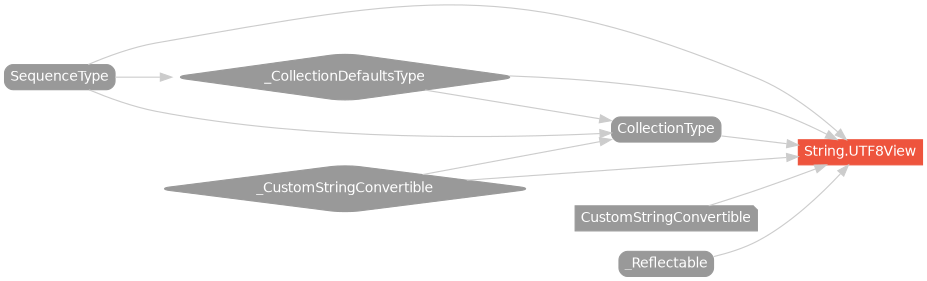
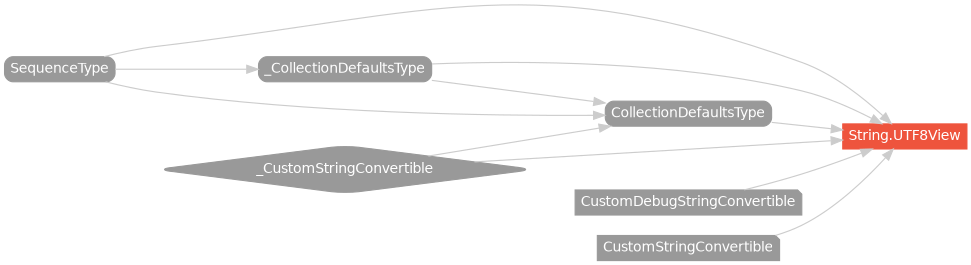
node "_CollectionDefaultsType": shape diamond -> box
node "CollectionType": label "CollectionType" -> "CollectionDefaultsType"
node "CustomDebugStringConvertible": added
node "_Reflectable": removed
